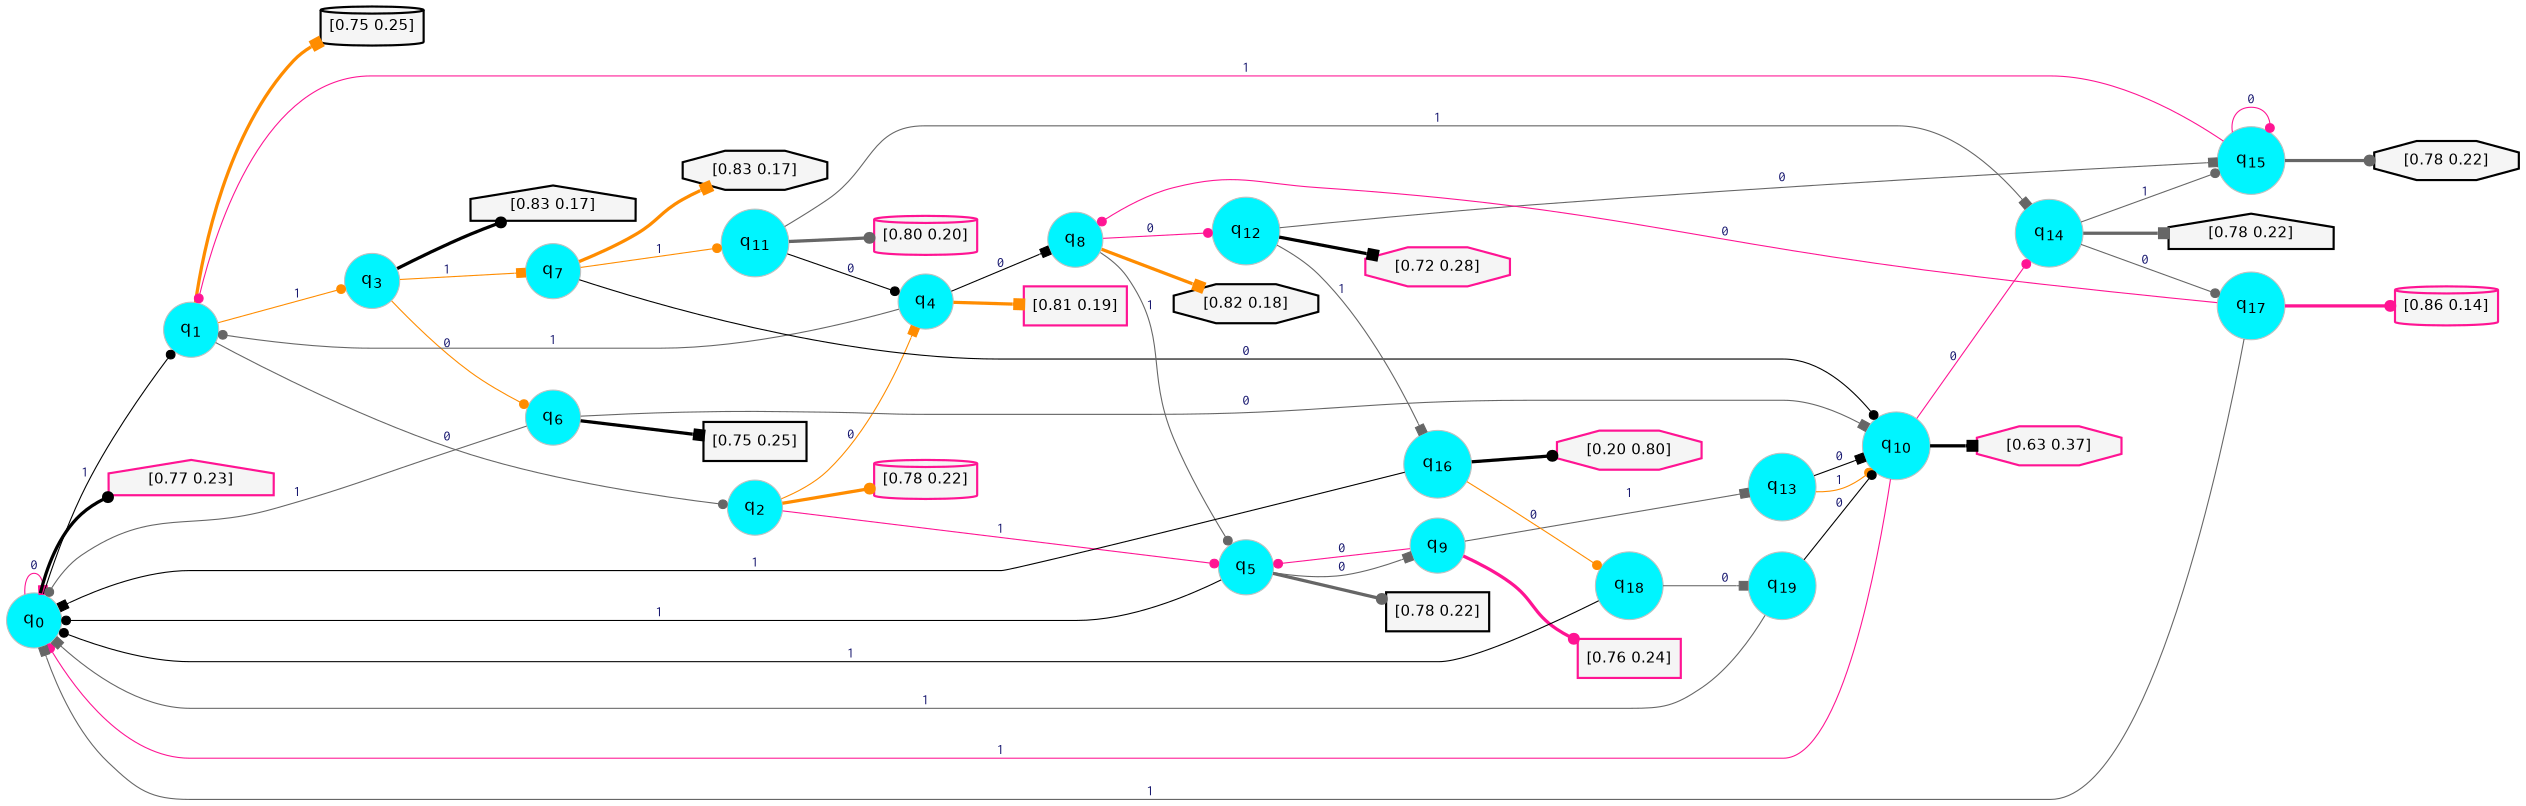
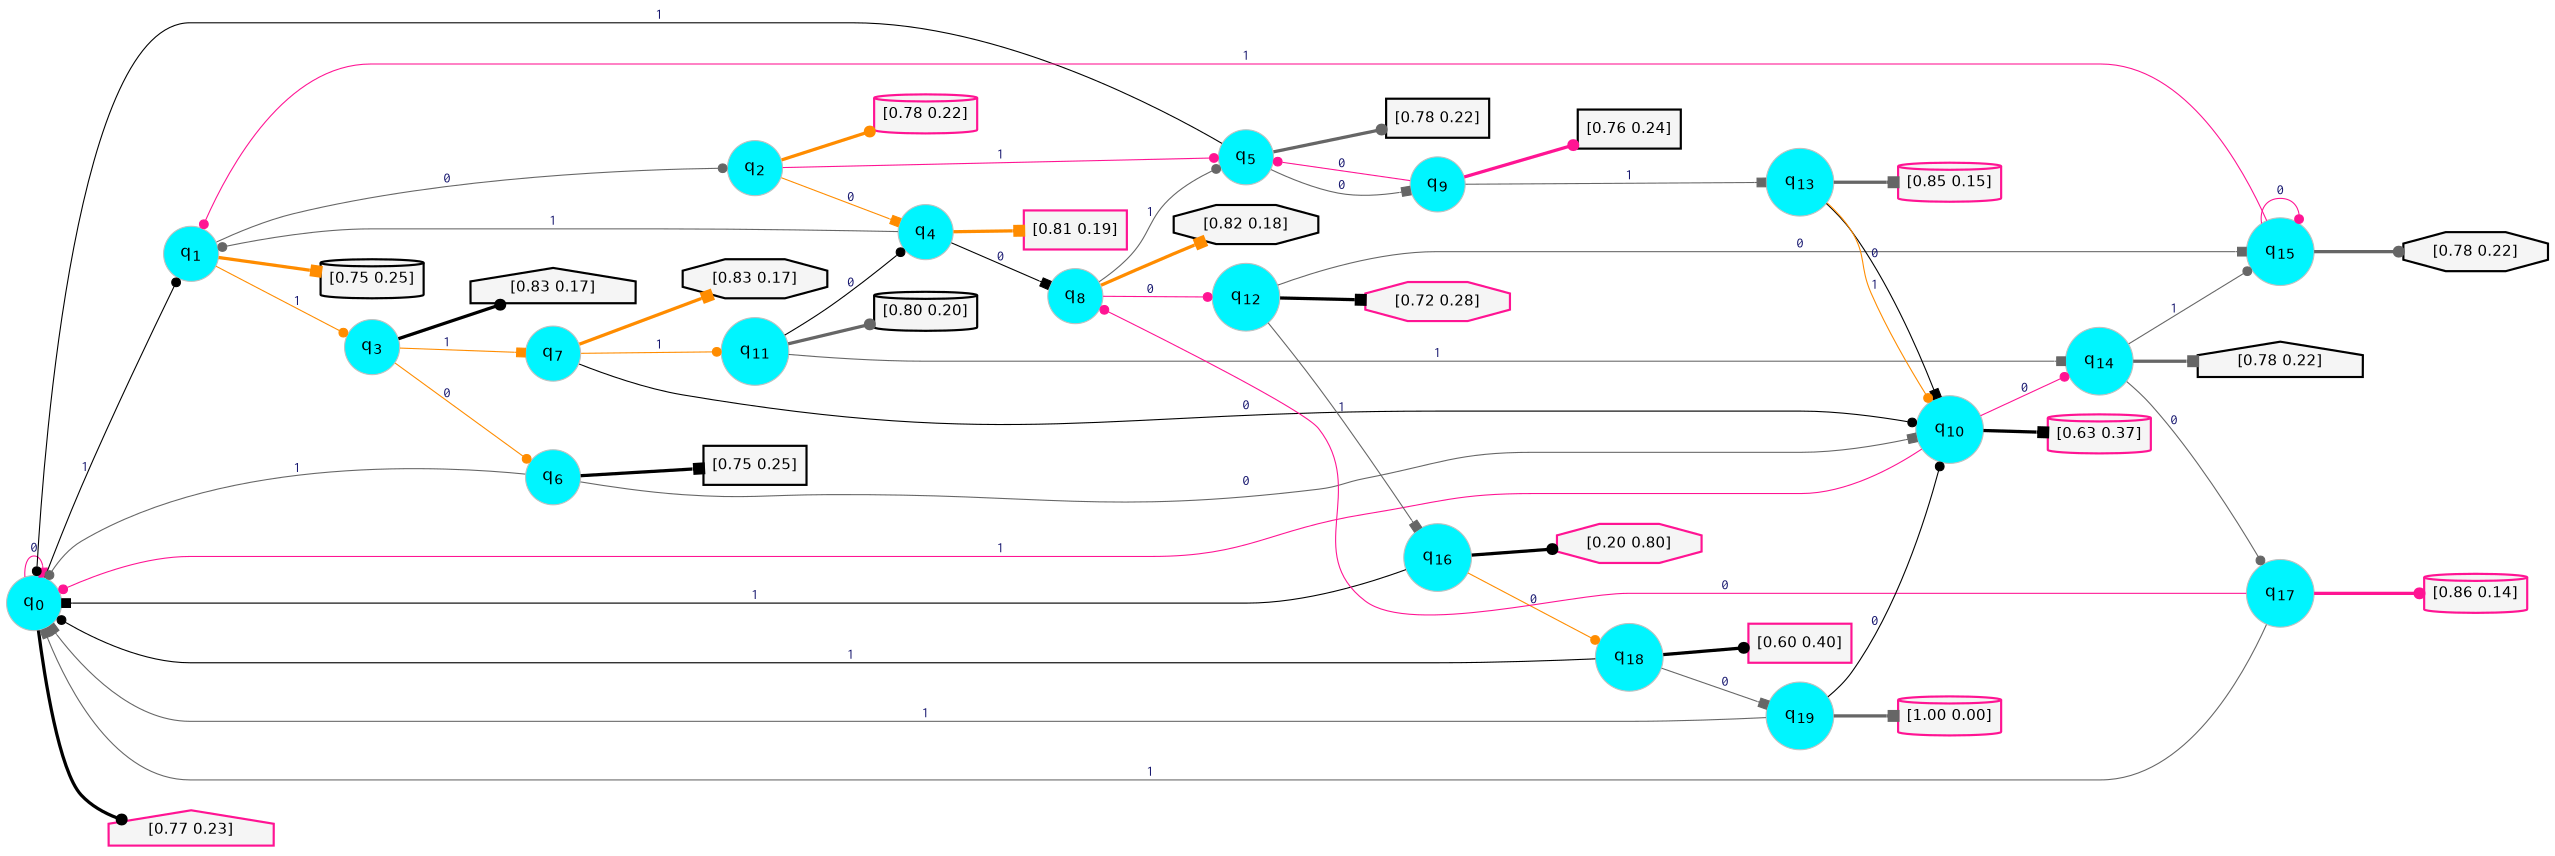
node "[0.85 0.15]": added
node "[0.80 0.20]": color deeppink -> black
node "[0.63 0.37]": shape octagon -> cylinder
node "[0.60 0.40]": added
node "[0.76 0.24]": color deeppink -> black
node "[1.00 0.00]": added
